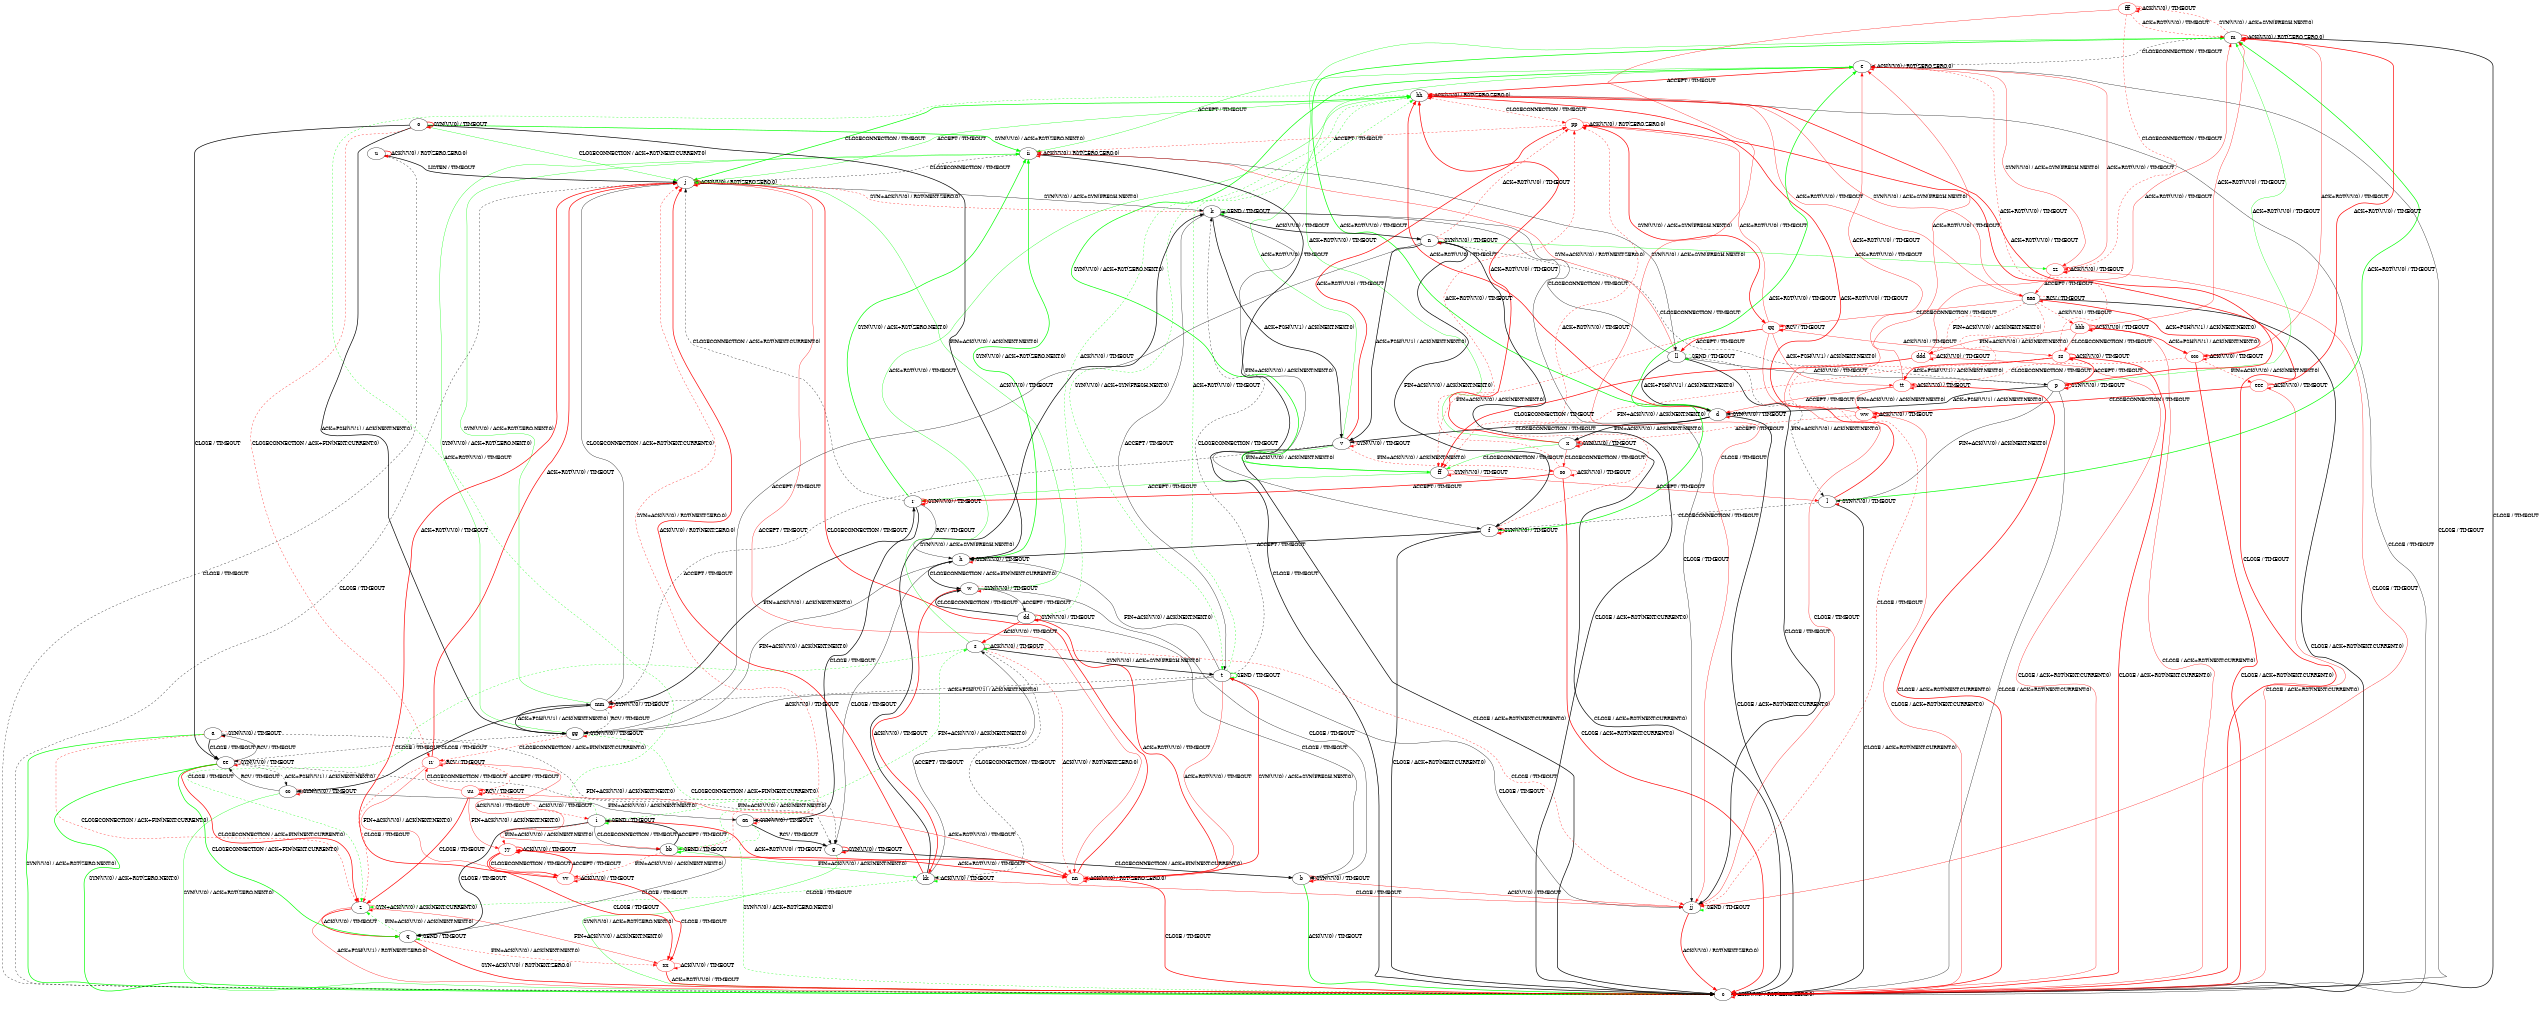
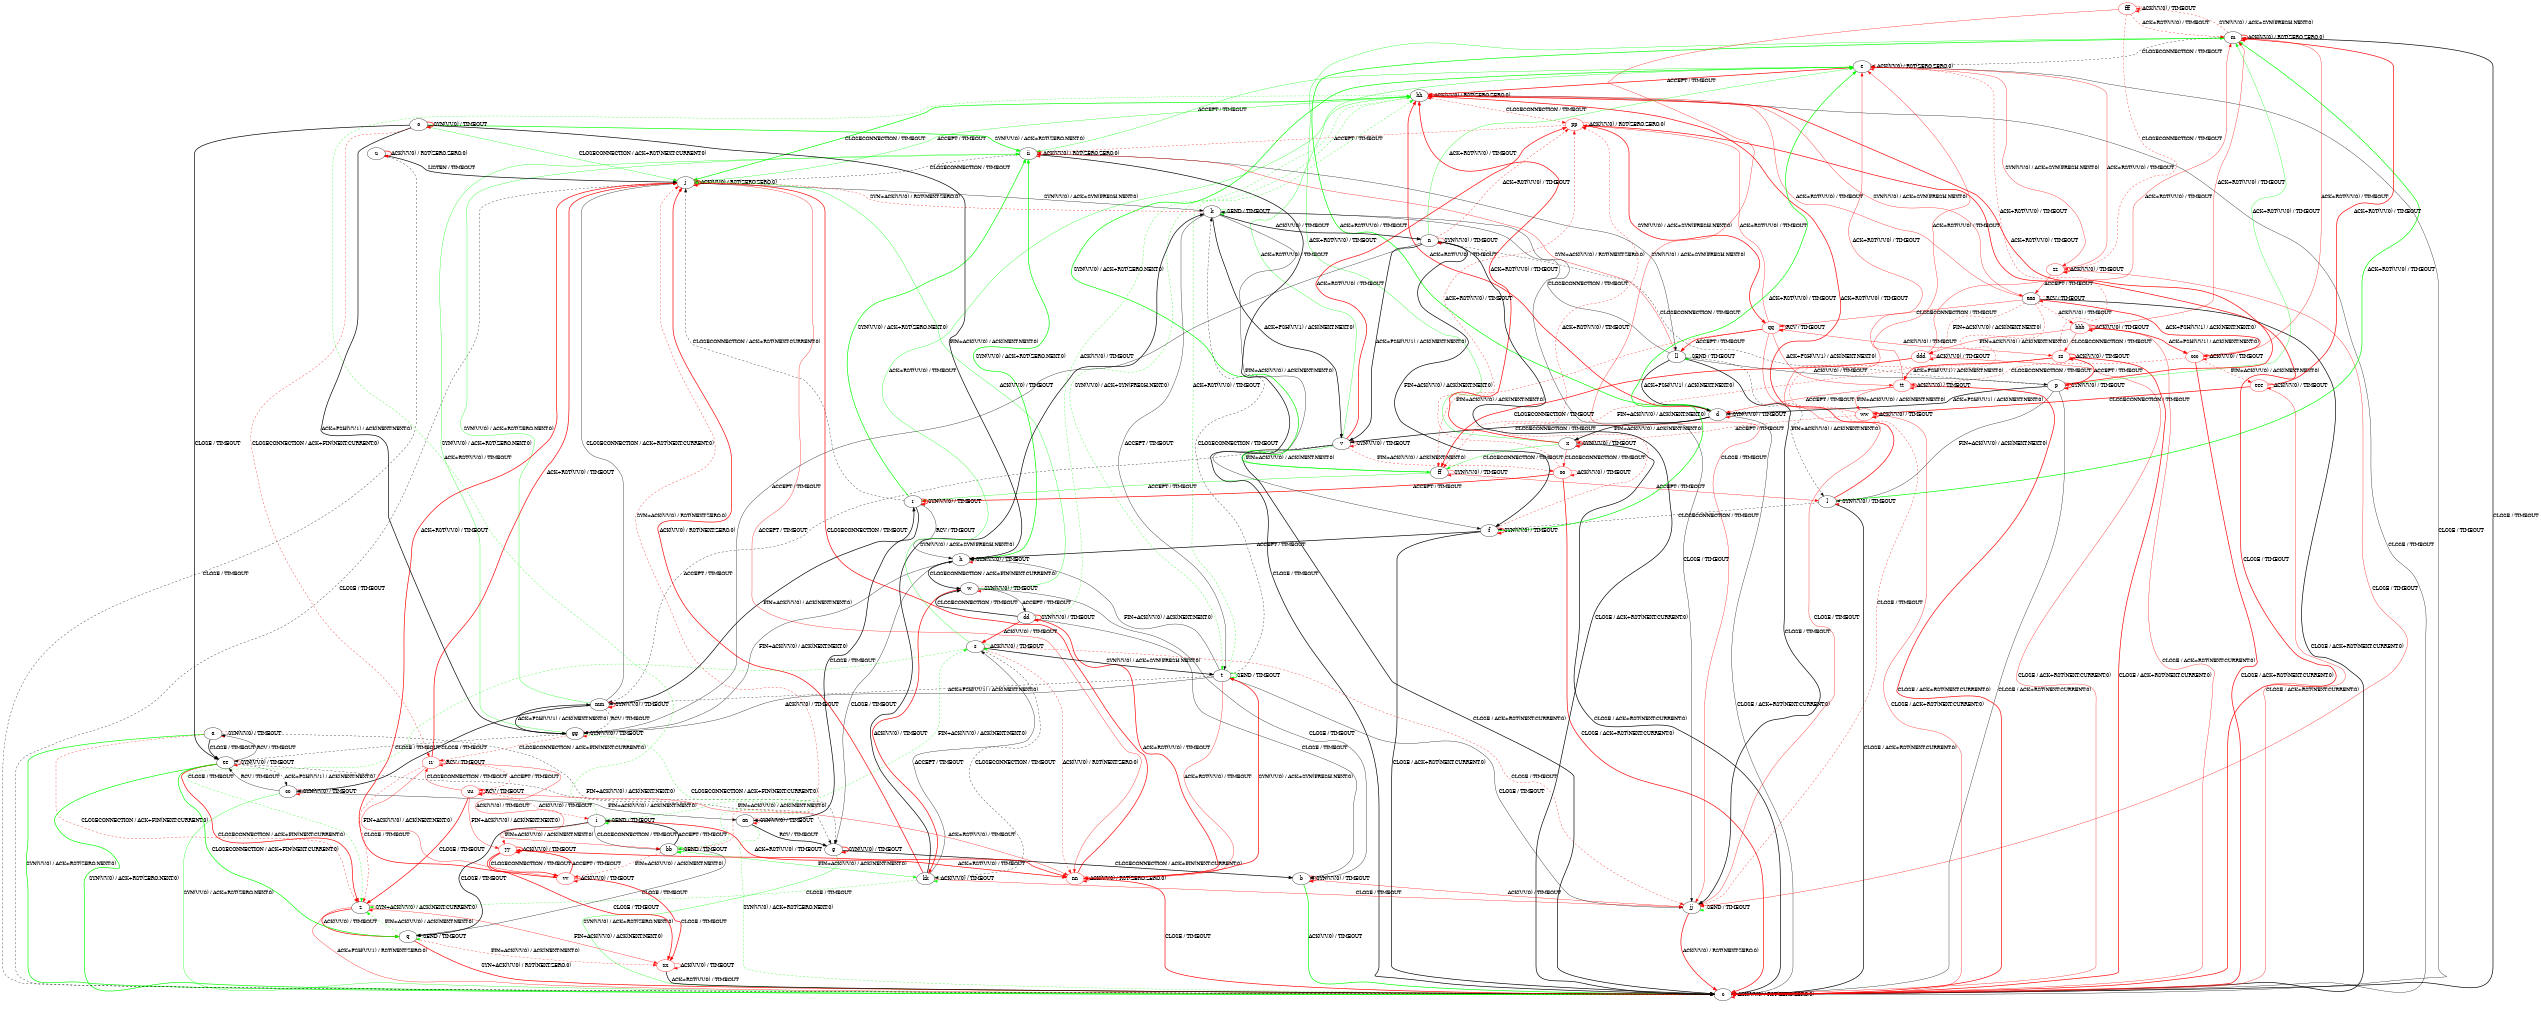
edge "n" -> "zz": now "n" -> "e"
edge "d" -> "c": style bold -> solid
edge "xx" -> "c": color red -> black
